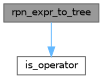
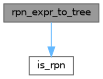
node "is_operator": label "is_operator" -> "is_rpn"
